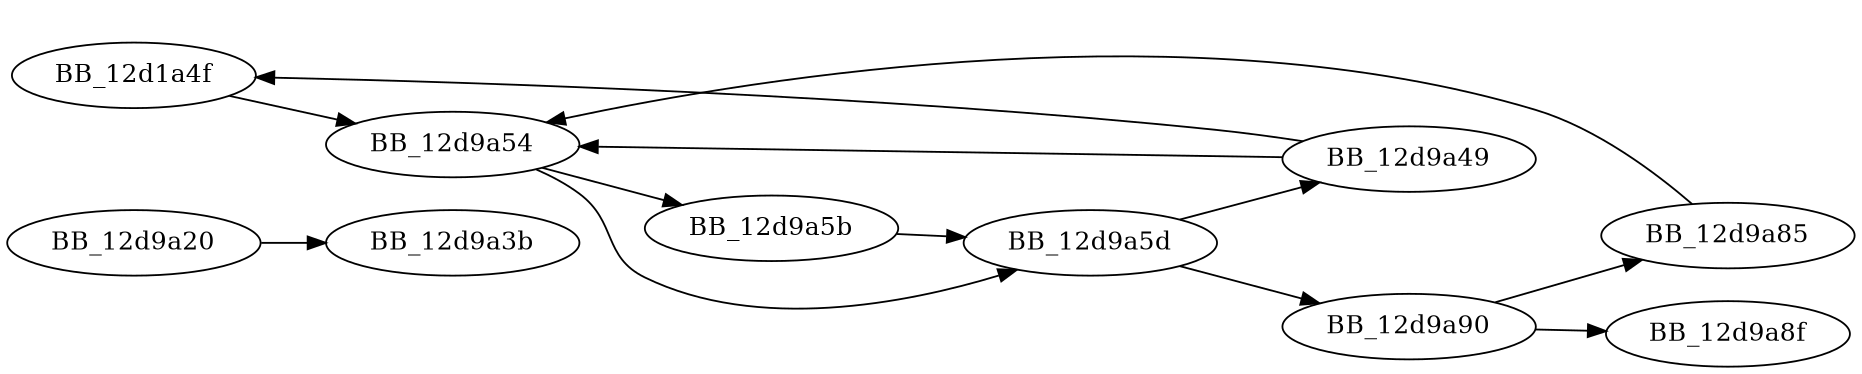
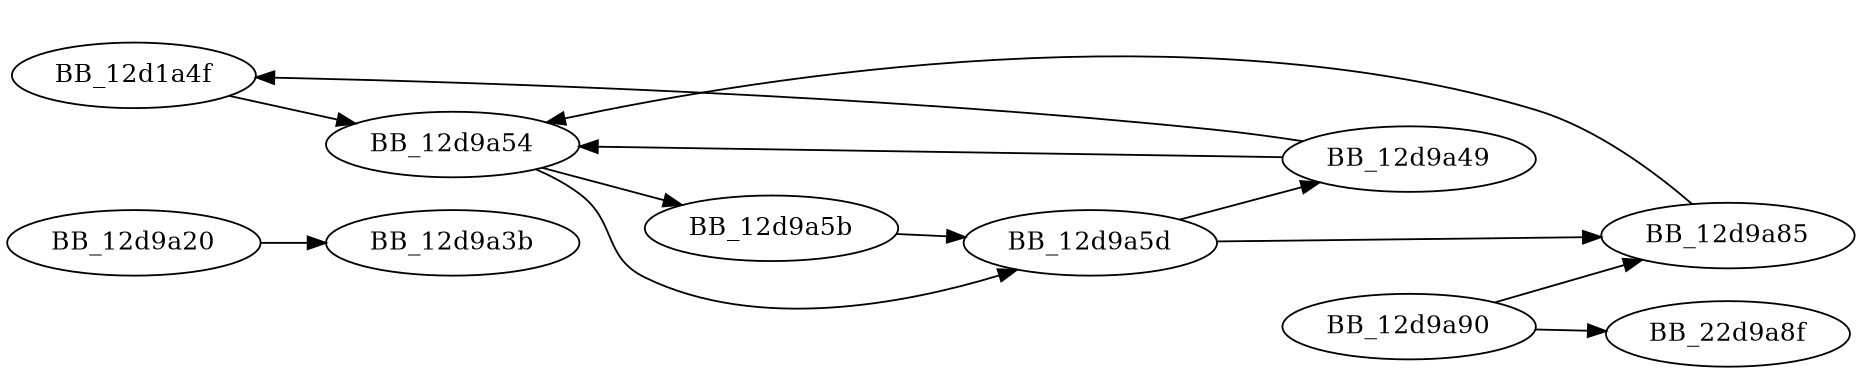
edge "BB_12d9a5d" -> "BB_12d9a90": now "BB_12d9a5d" -> "BB_12d9a85"
node "BB_12d9a8f": label "BB_12d9a8f" -> "BB_22d9a8f"
